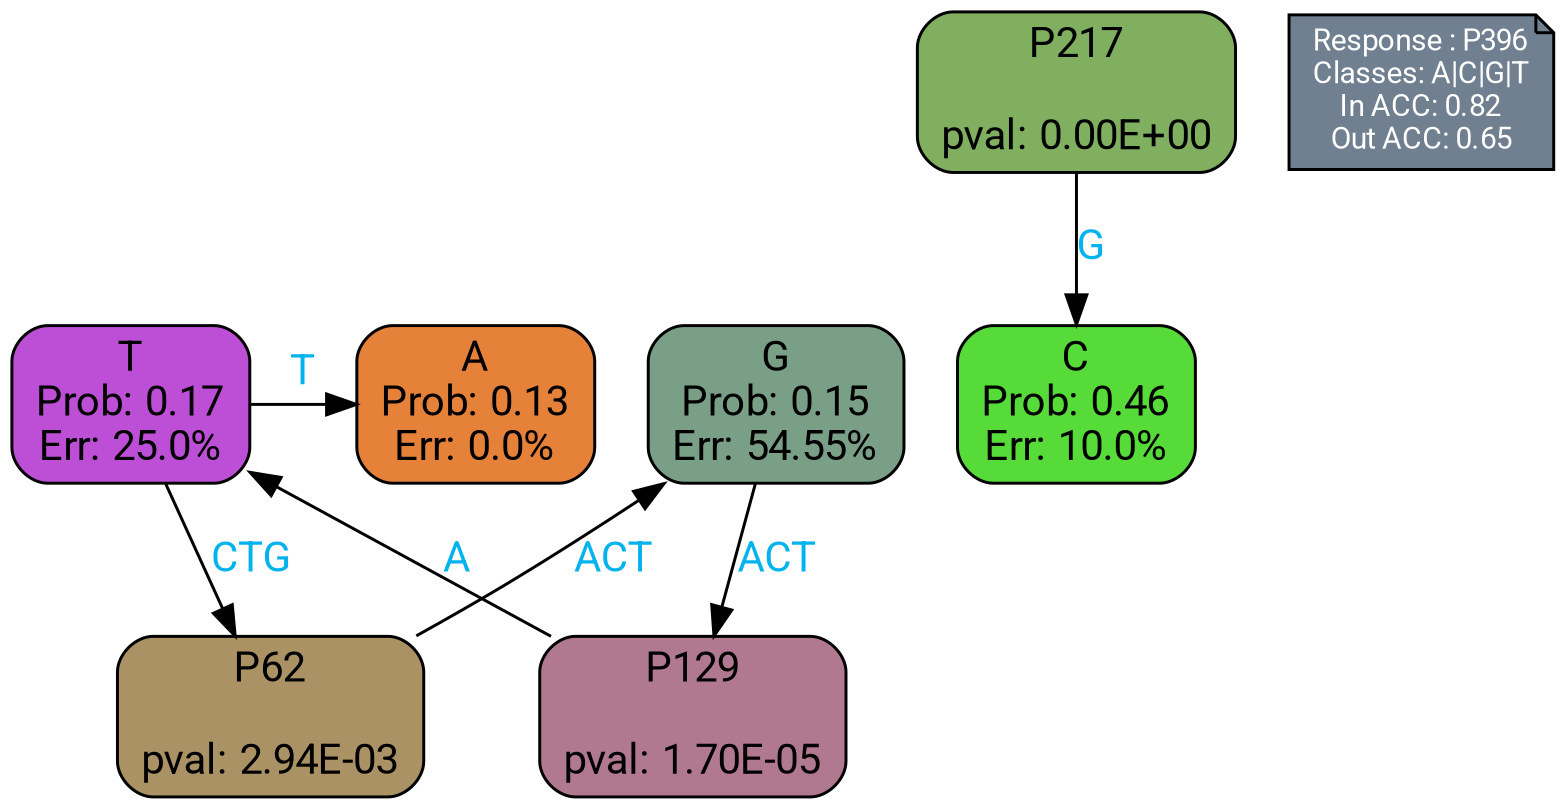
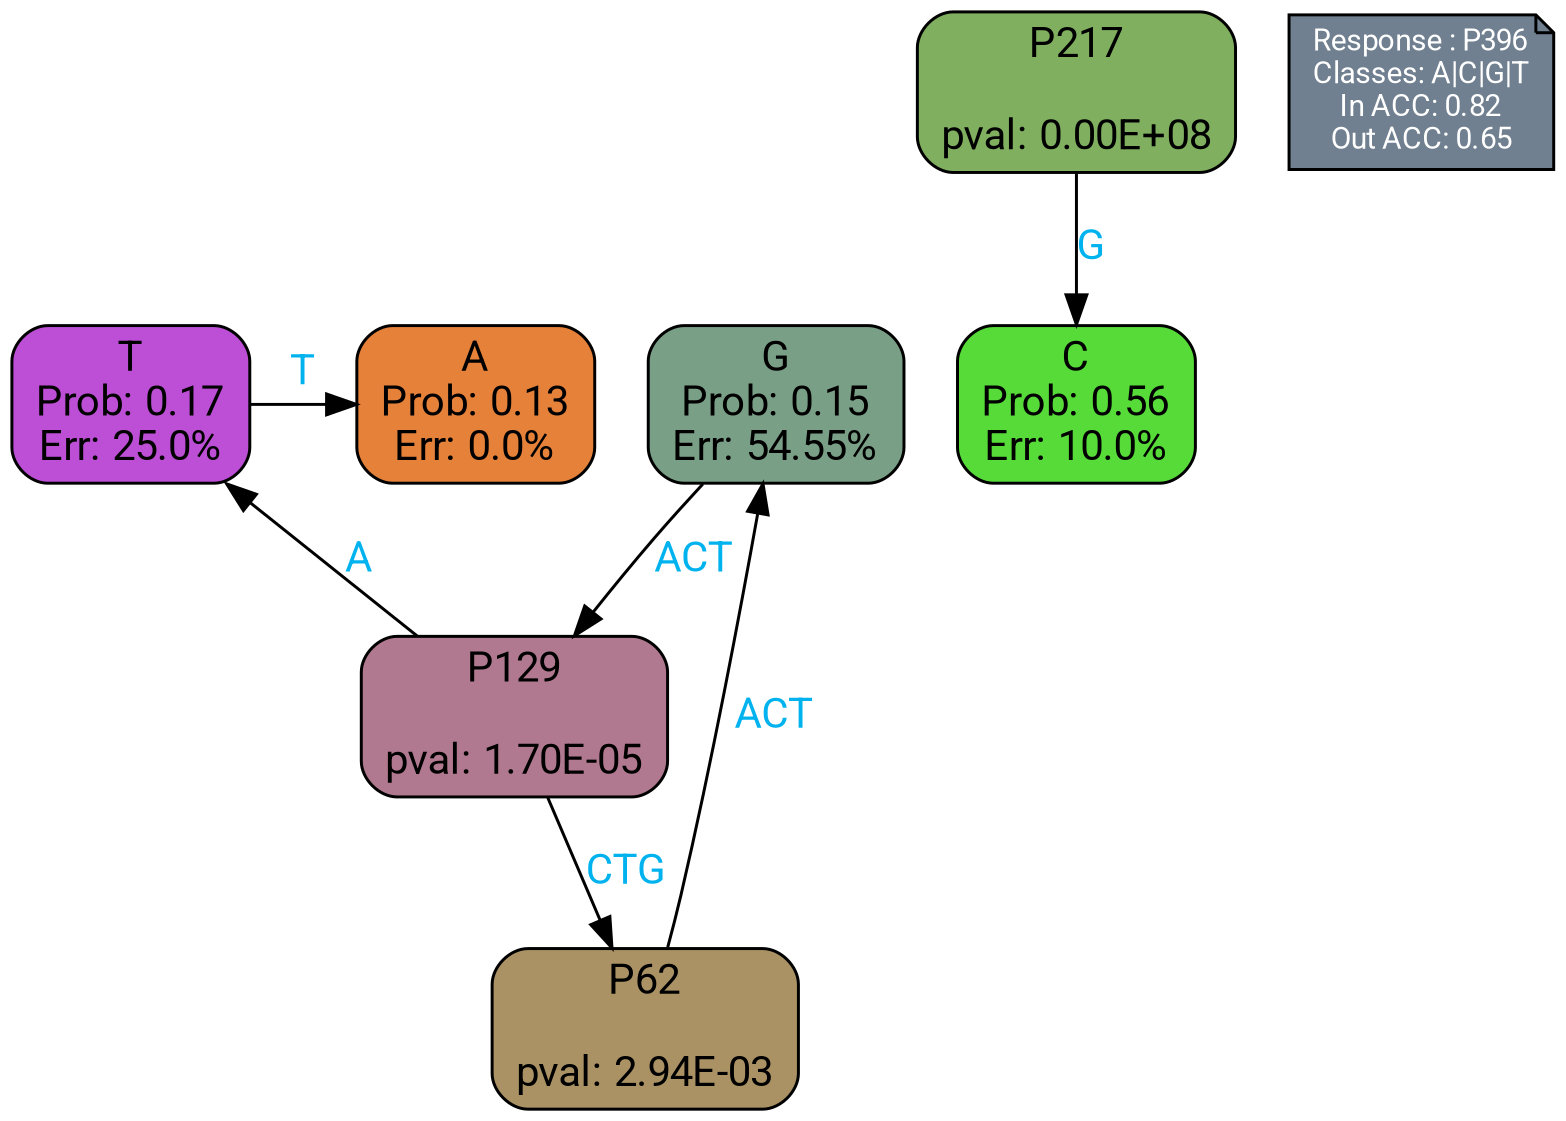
node "P217 pval: 0.00E+00": label "P217 pval: 0.00E+00" -> "P217 pval: 0.00E+08"
node "C Prob: 0.46 Err: 10.0%": label "C Prob: 0.46 Err: 10.0%" -> "C Prob: 0.56 Err: 10.0%"
edge "T Prob: 0.17 Err: 25.0%" -> "P62 pval: 2.94E-03": now "P129 pval: 1.70E-05" -> "P62 pval: 2.94E-03"
